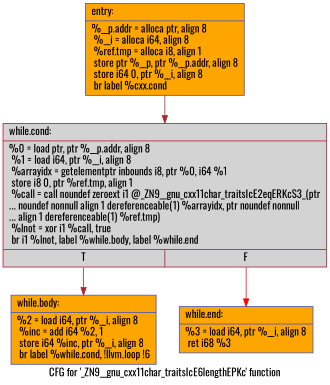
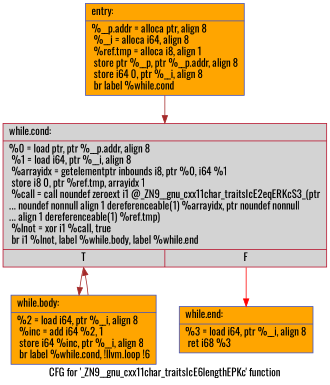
node "entry:": text "br label %cxx.cond" -> "br label %while.cond"
node "while.cond:": text "store i8 0, ptr %ref.tmp, align 1" -> "store i8 0, ptr %ref.tmp, arrayidx 1"
edge "while.body:" -> "while.cond:": added
